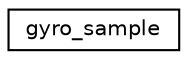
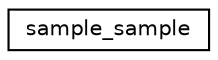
node "gyro_sample": label "gyro_sample" -> "sample_sample"
